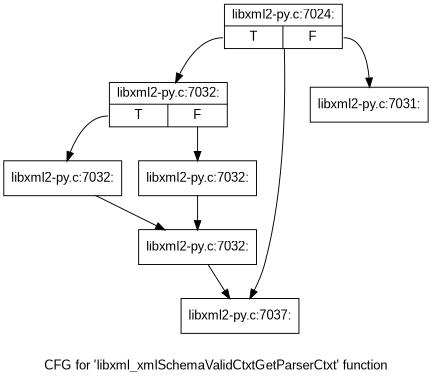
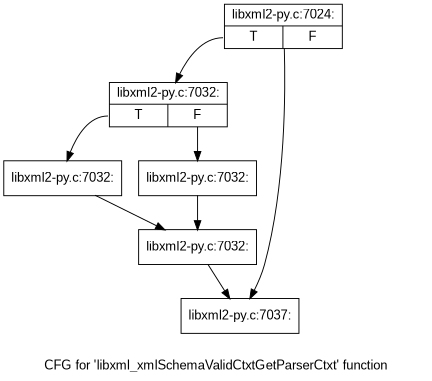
node "libxml2-py.c:7031:": removed
